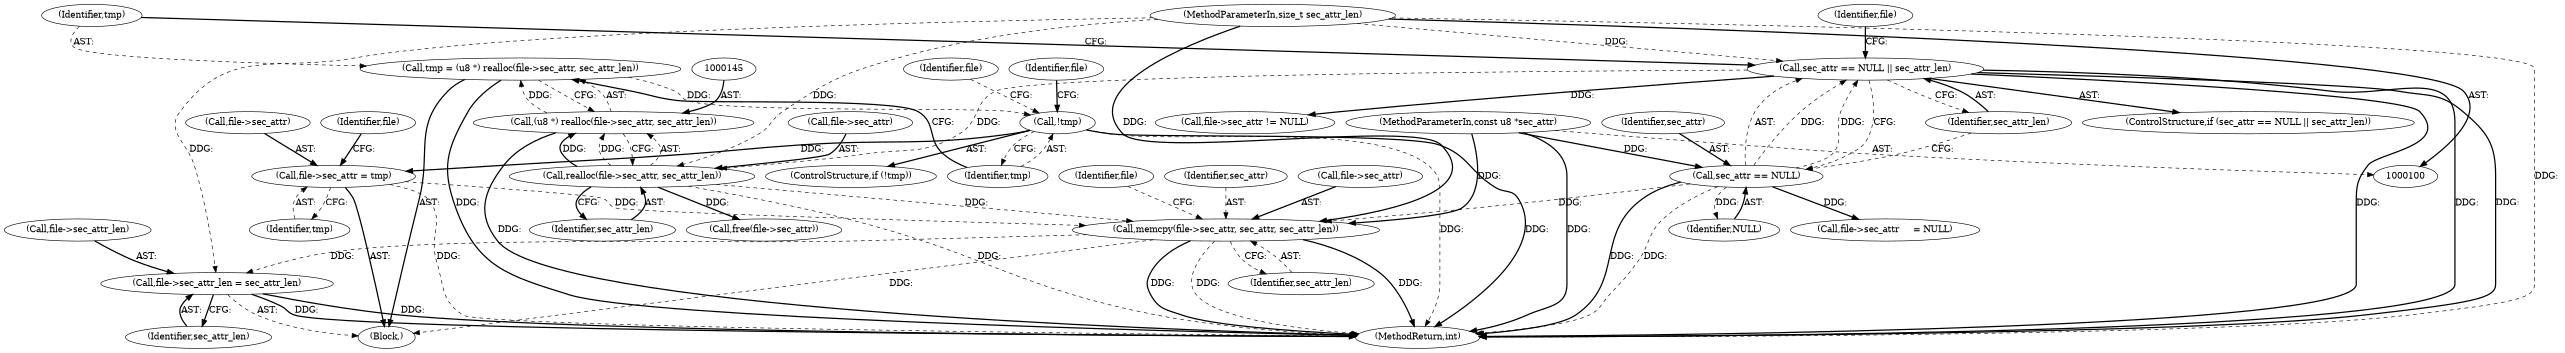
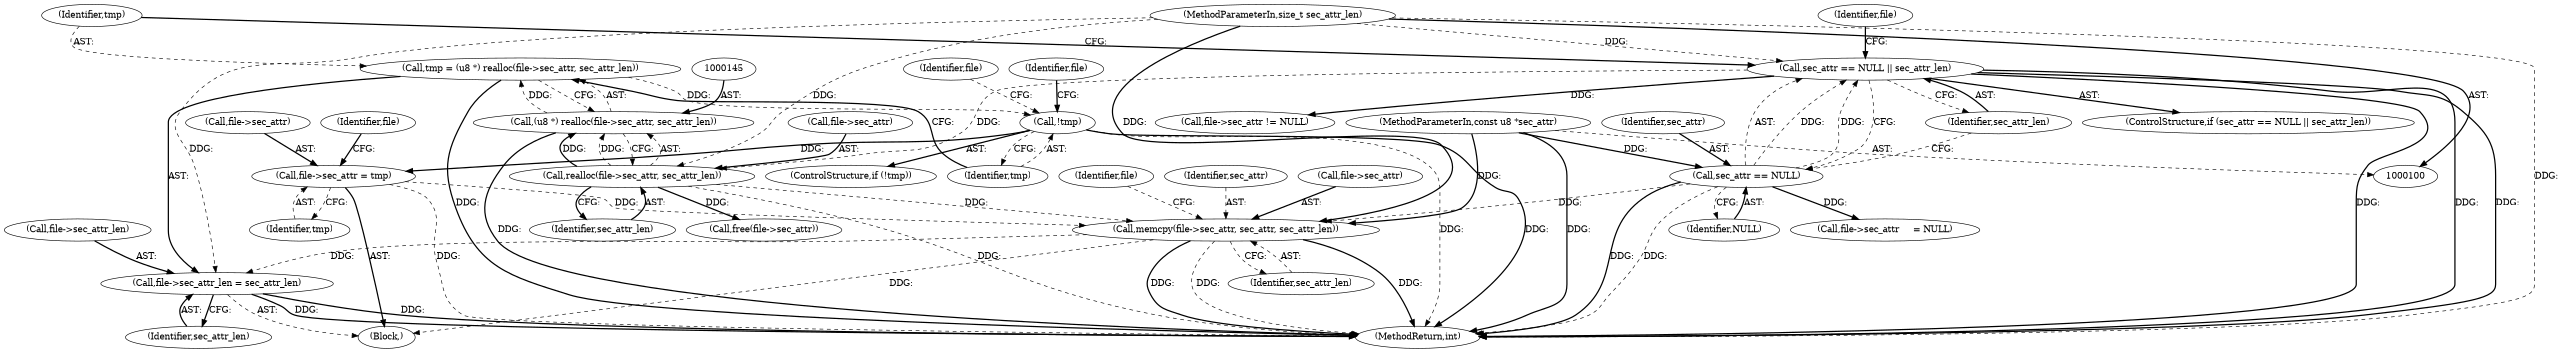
edge "(Call,tmp = (u8 *) realloc(file->sec_attr, sec_attr_len))" -> "(Block,)": now "(Call,tmp = (u8 *) realloc(file->sec_attr, sec_attr_len))" -> "(Call,file->sec_attr_len = sec_attr_len)"
edge "(Call,sec_attr == NULL)" -> "(Identifier,NULL)": label "DDG: " -> "CFG: "
